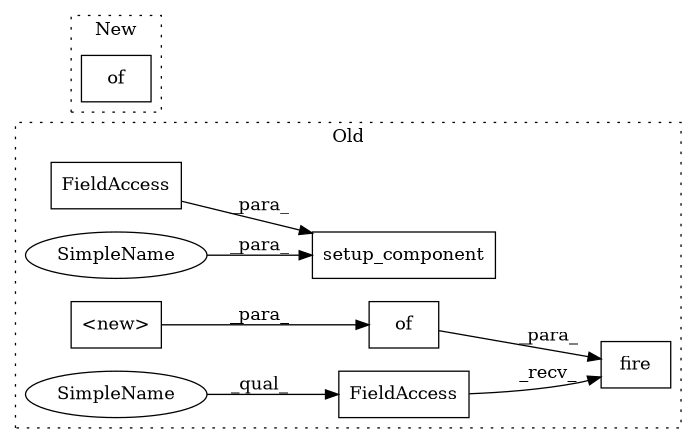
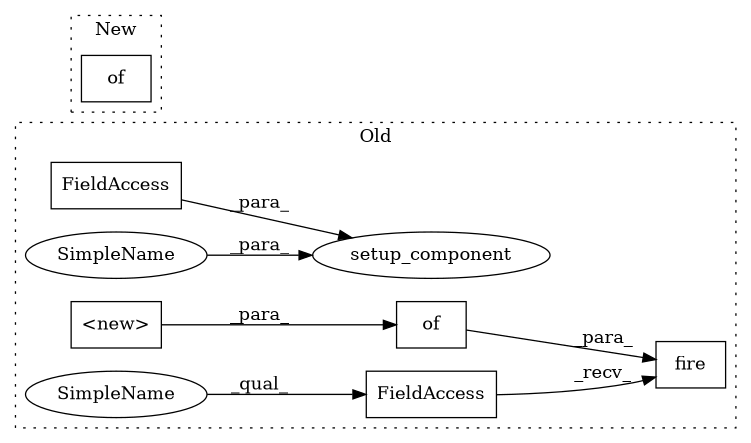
node "setup_component": shape box -> ellipse
